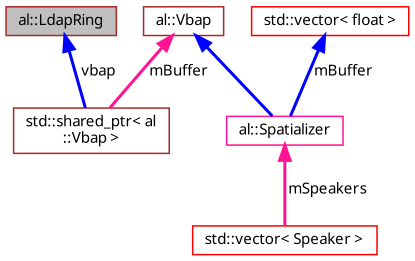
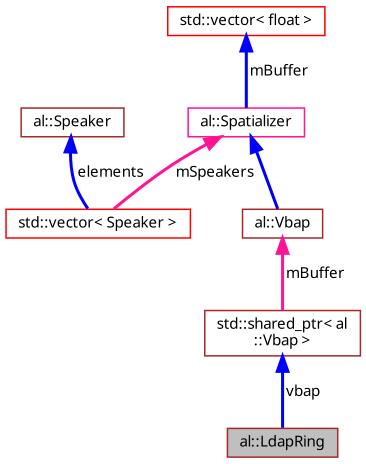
edge "std::shared_ptr< al ::Vbap >" -> "al::LdapRing": reversed
edge "al::Spatializer" -> "al::Vbap": reversed
node "al::Speaker": added
